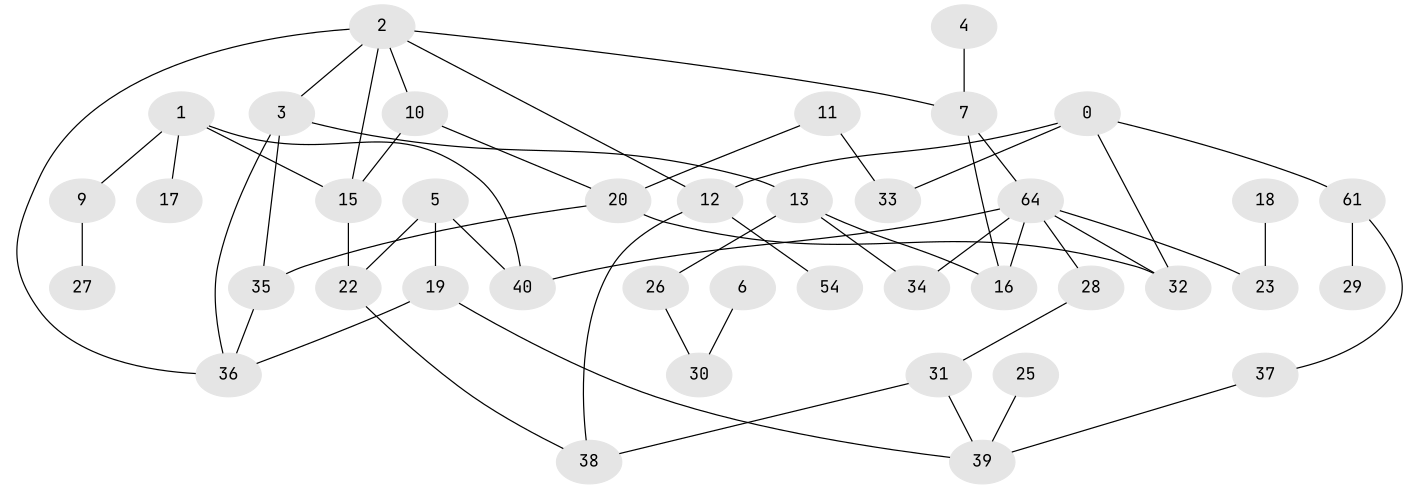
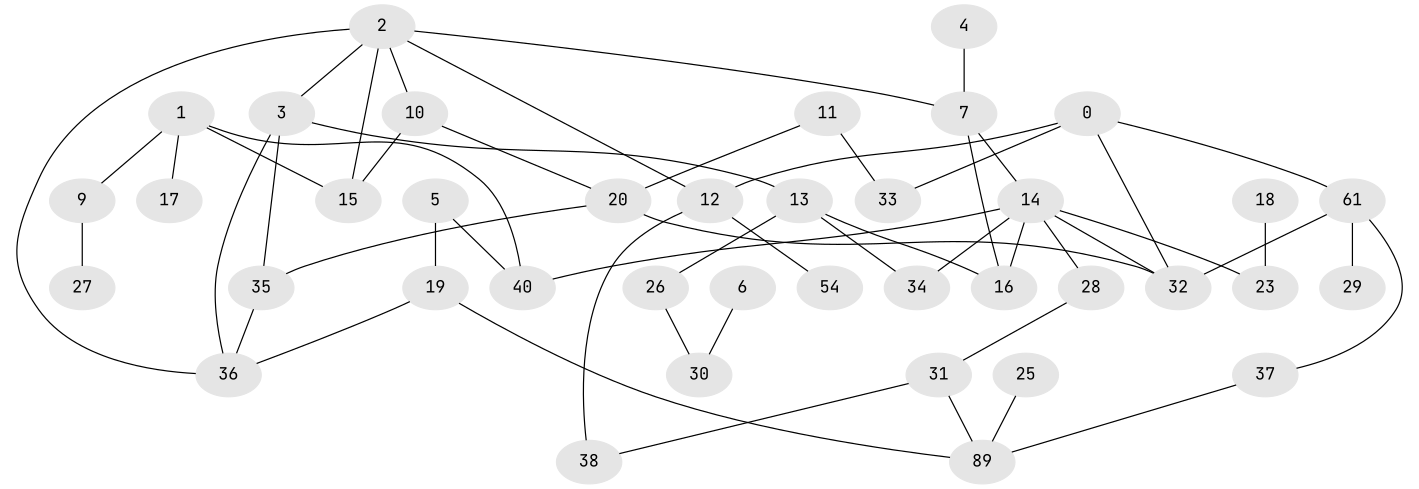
node "64": label "64" -> "14"
edge "61" -- "32": added
node "22": removed
node "39": label "39" -> "89"
